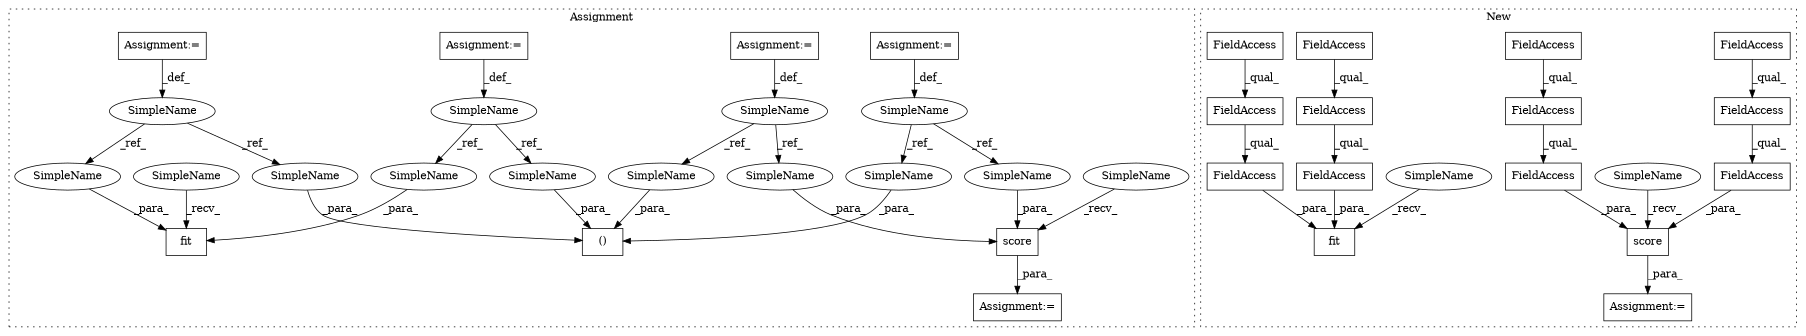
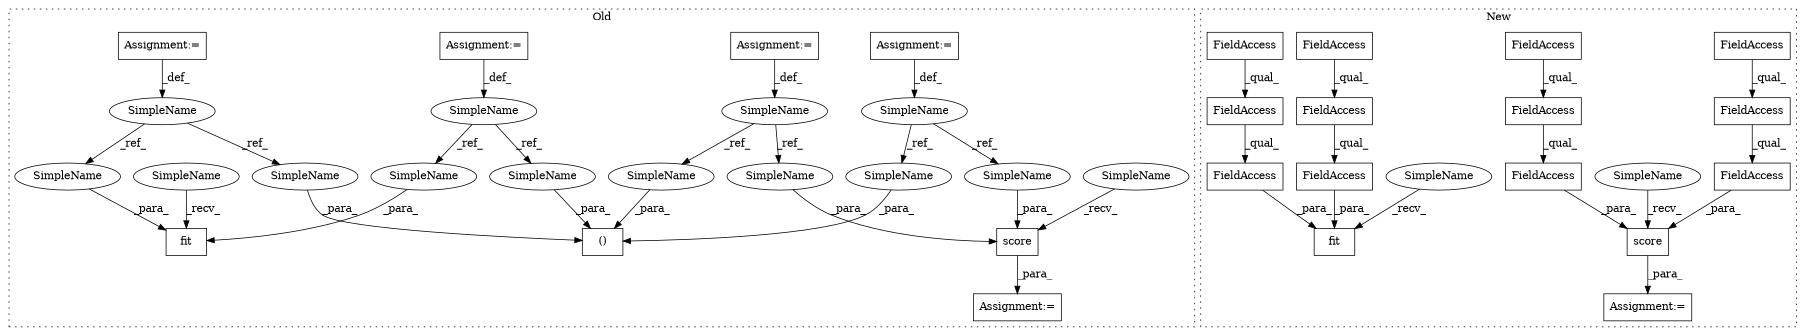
cluster "Assignment": label "Assignment" -> "Old"
